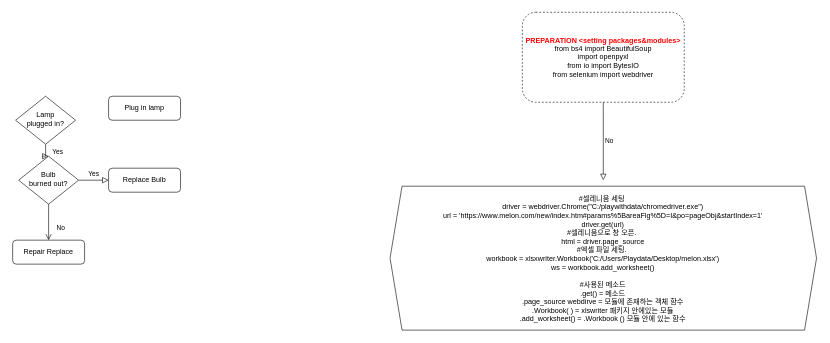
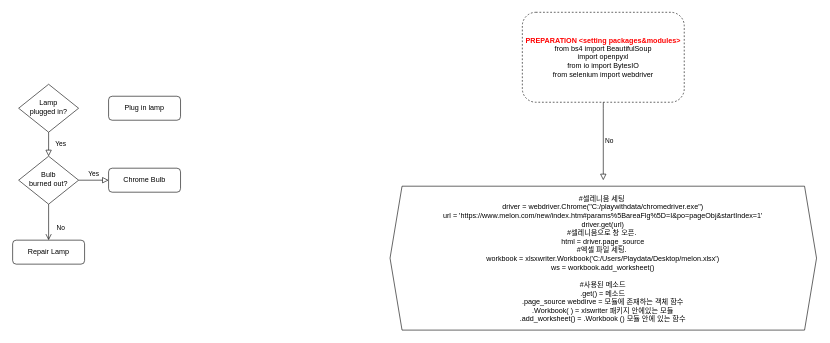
node "Lamp plugged in?": moved (45, 120) -> (48, 108)
node "Replace Bulb": label "Replace Bulb" -> "Chrome Bulb"
node "Repair Replace": label "Repair Replace" -> "Repair Lamp"
